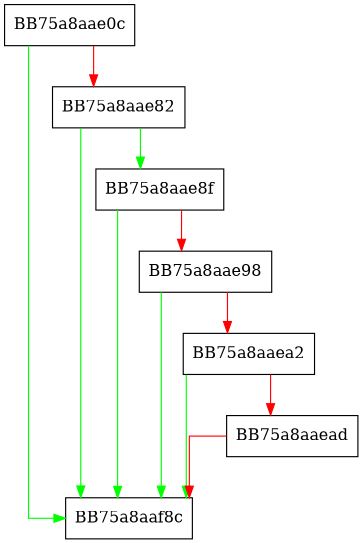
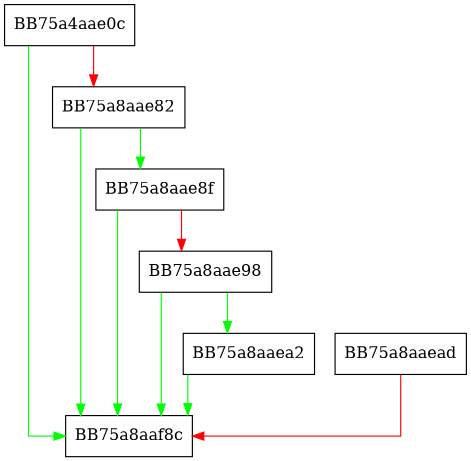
node "BB75a8aae0c": label "BB75a8aae0c" -> "BB75a4aae0c"
edge "BB75a8aae98" -> "BB75a8aaea2": color red -> green
edge "BB75a8aaea2" -> "BB75a8aaead": removed
